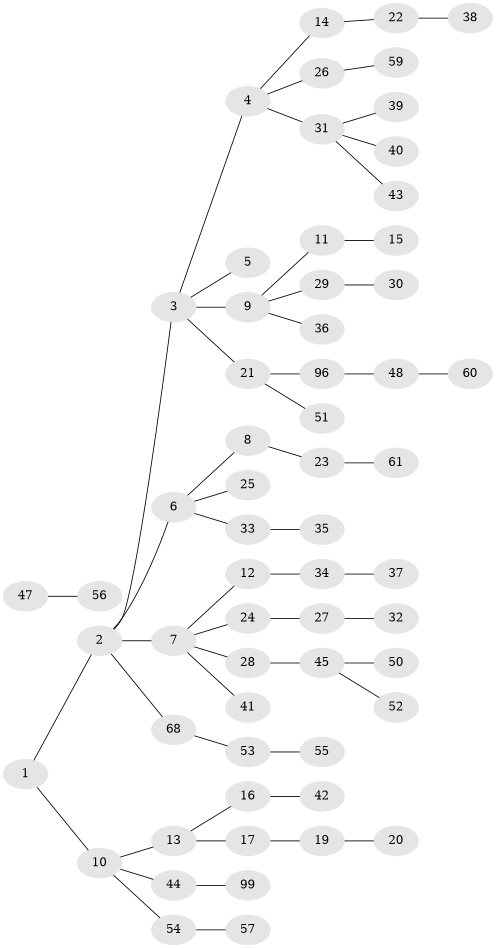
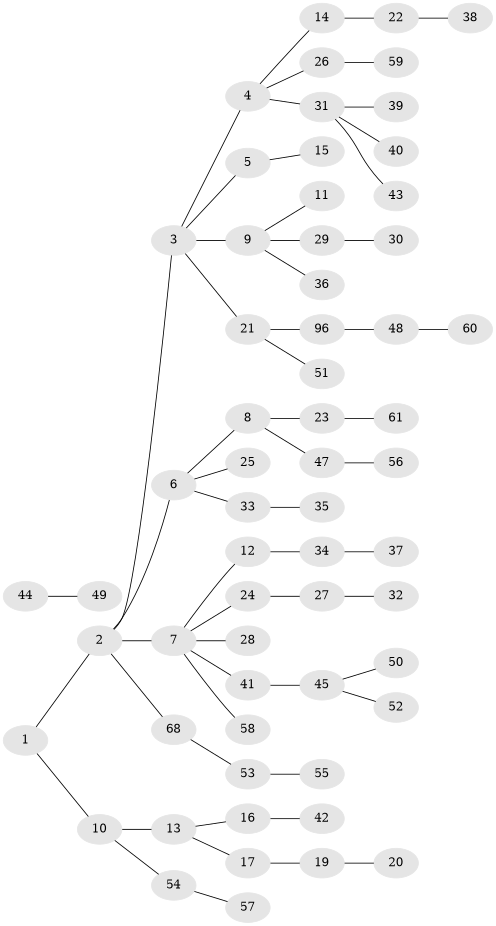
edge "11" -- "15": now "5" -- "15"
edge "8" -- "47": added
edge "28" -- "45": now "41" -- "45"
node "58": added
edge "10" -- "44": removed
node "99": label "99" -> "49"
